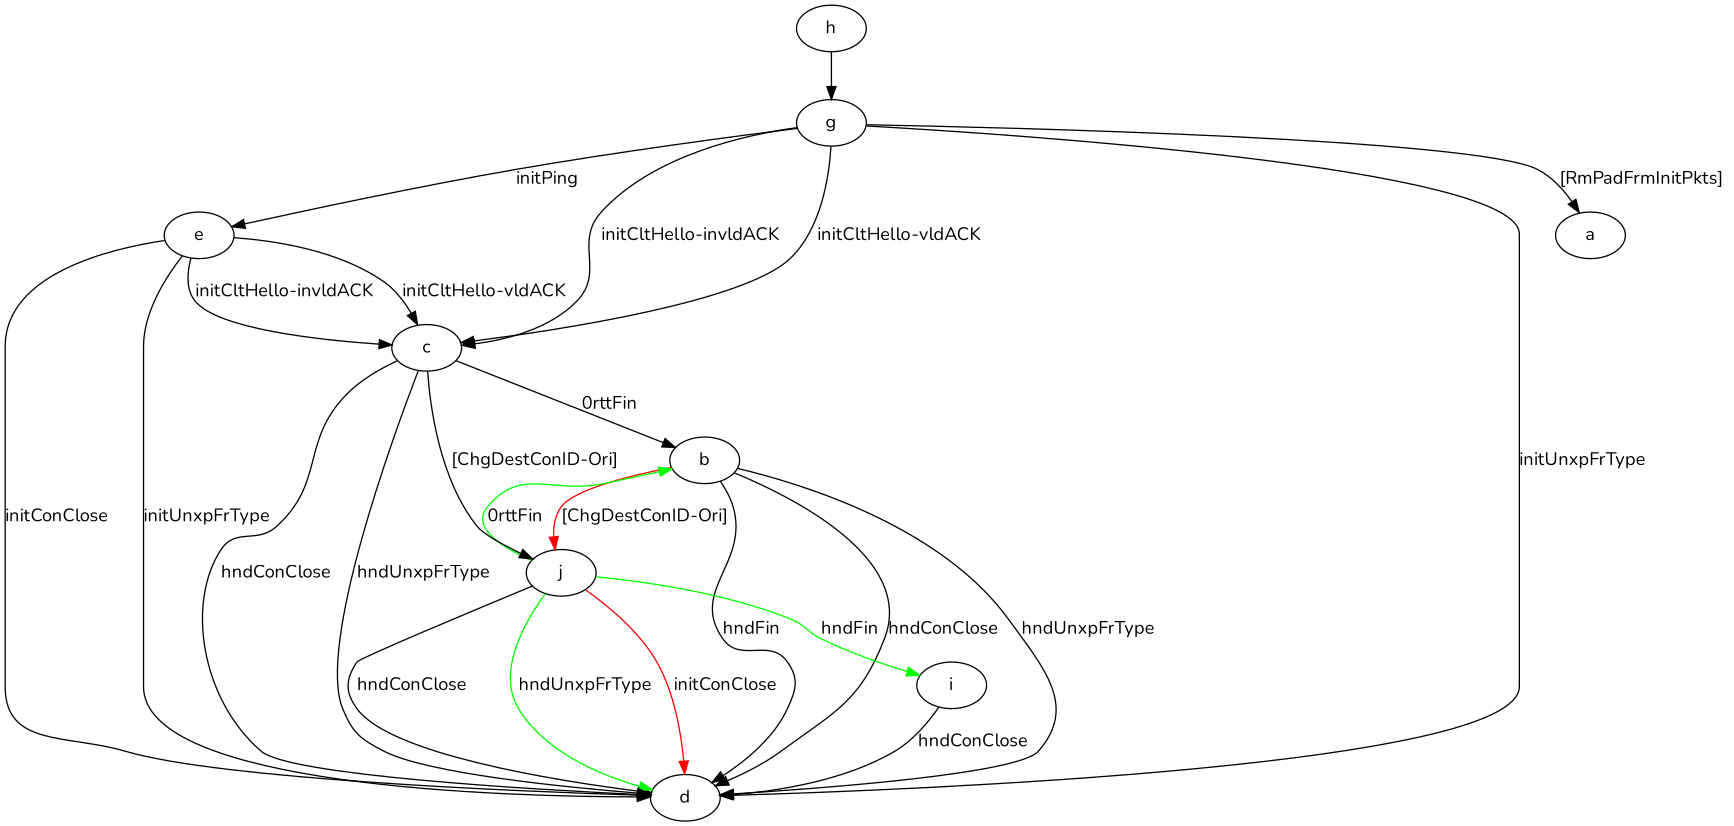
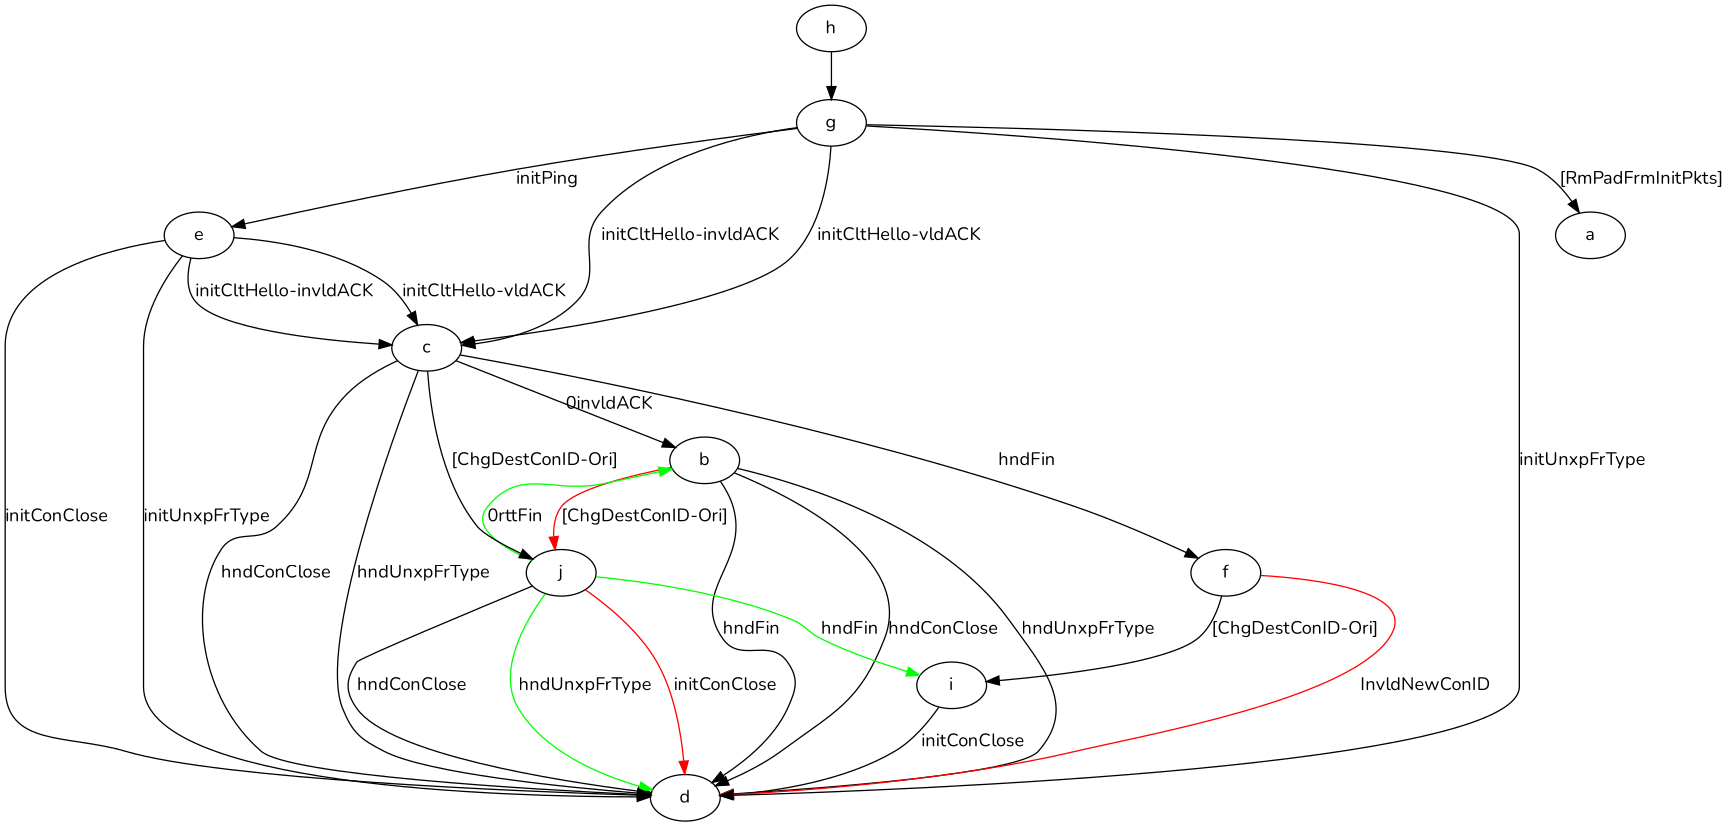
edge "c" -> "b": label "0rttFin " -> "0invldACK "
node "f": added
edge "i" -> "d": label "hndConClose " -> "initConClose "
